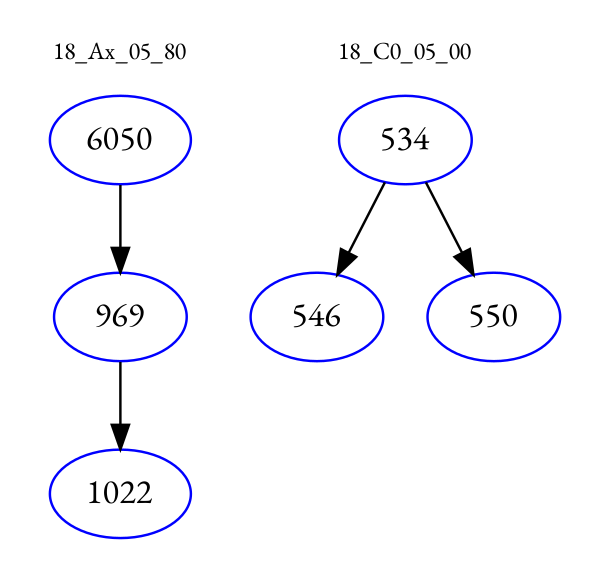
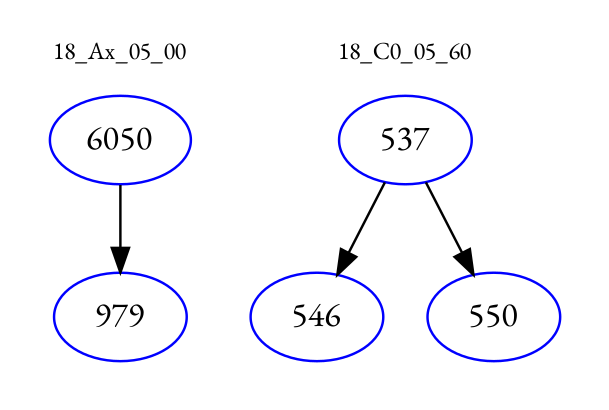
cluster "18_Ax_05_80": label "18_Ax_05_80" -> "18_Ax_05_00"
cluster "18_C0_05_00": label "18_C0_05_00" -> "18_C0_05_60"
node "534": label "534" -> "537"
node "969": label "969" -> "979"
node "1022": removed
